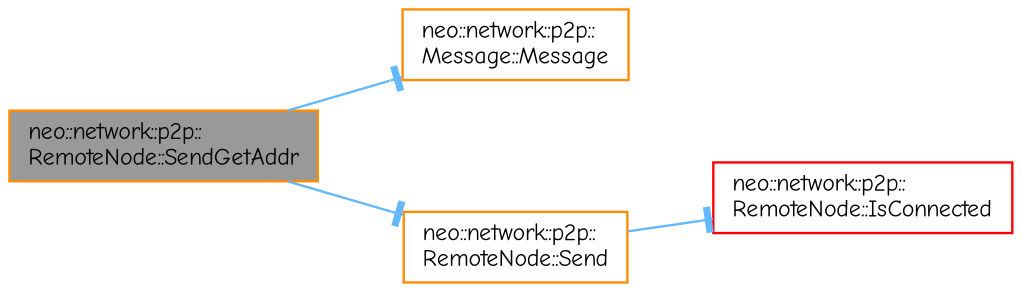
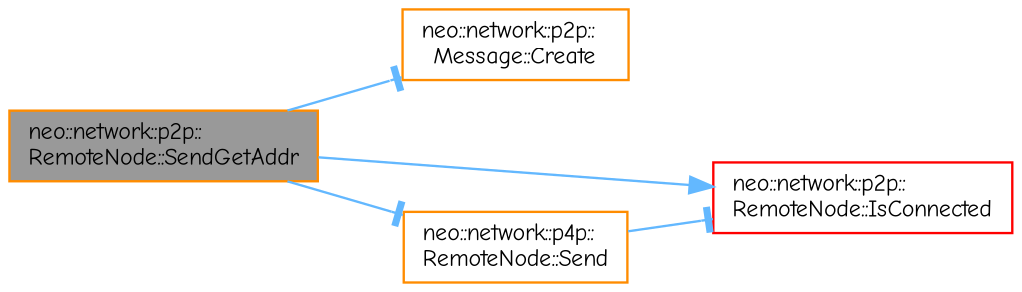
node "neo::network::p2p:: Message::Message": label "neo::network::p2p:: Message::Message" -> "neo::network::p2p:: Message::Create"
edge "neo::network::p2p:: RemoteNode::SendGetAddr" -> "neo::network::p2p:: RemoteNode::IsConnected": added
node "neo::network::p2p:: RemoteNode::Send": label "neo::network::p2p:: RemoteNode::Send" -> "neo::network::p4p:: RemoteNode::Send"
